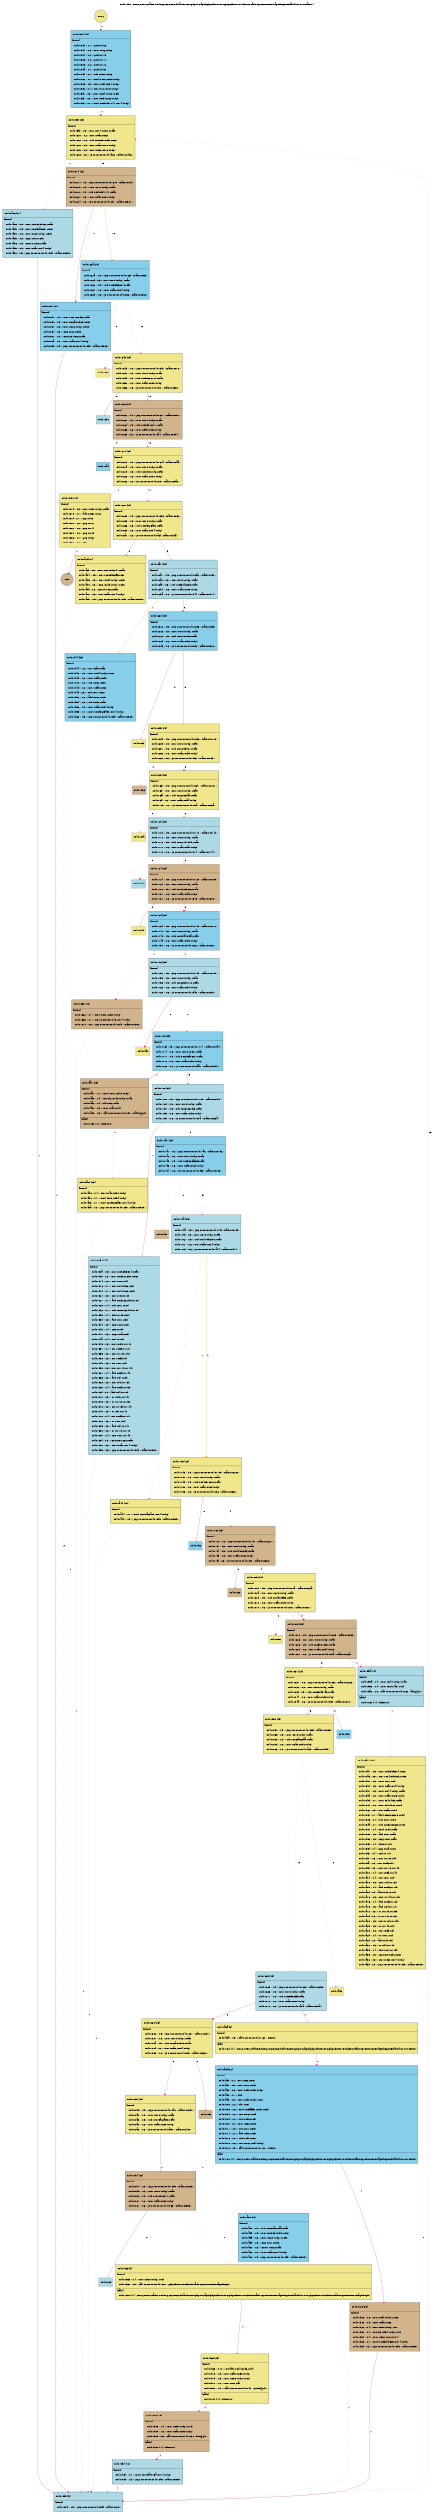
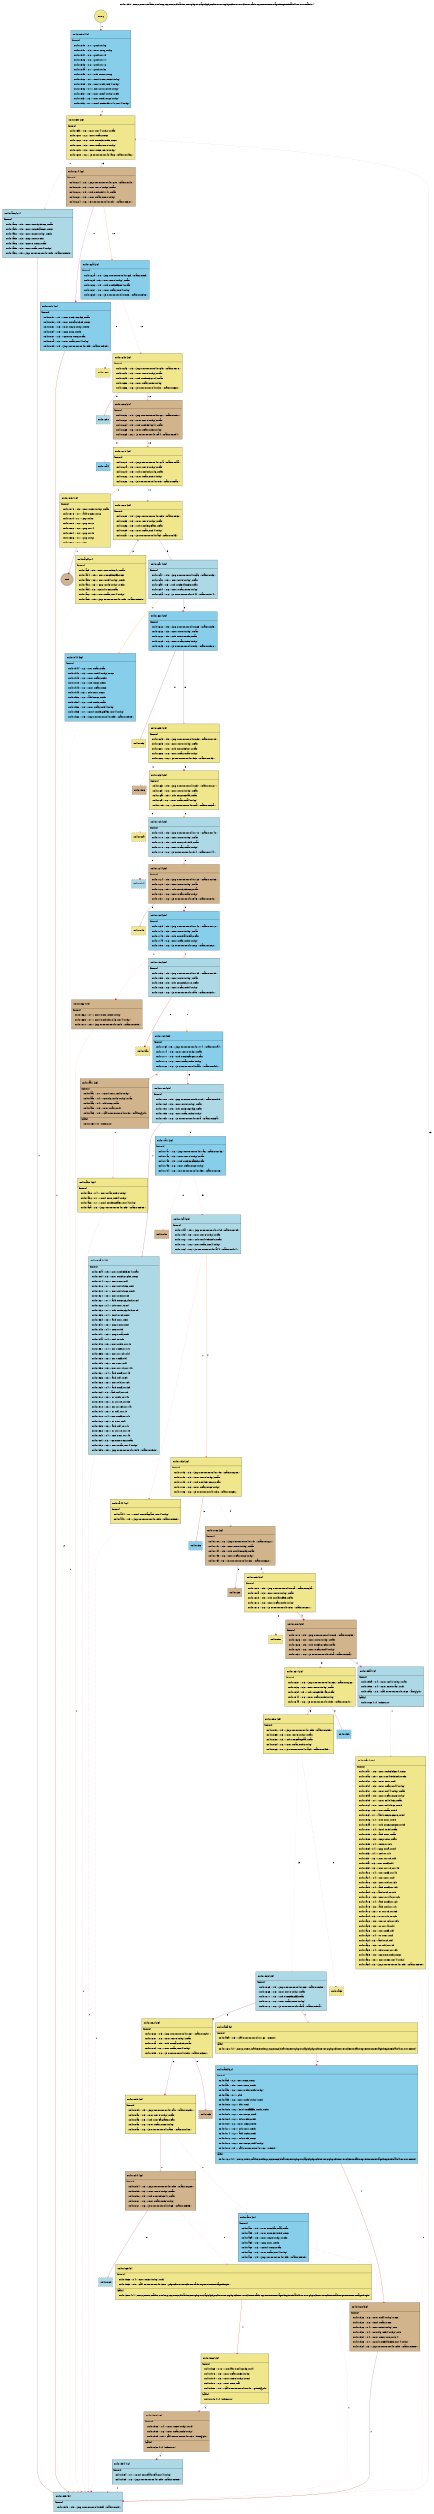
edge "0x40168e [25]" -> "0x401acf [27]": reversed
